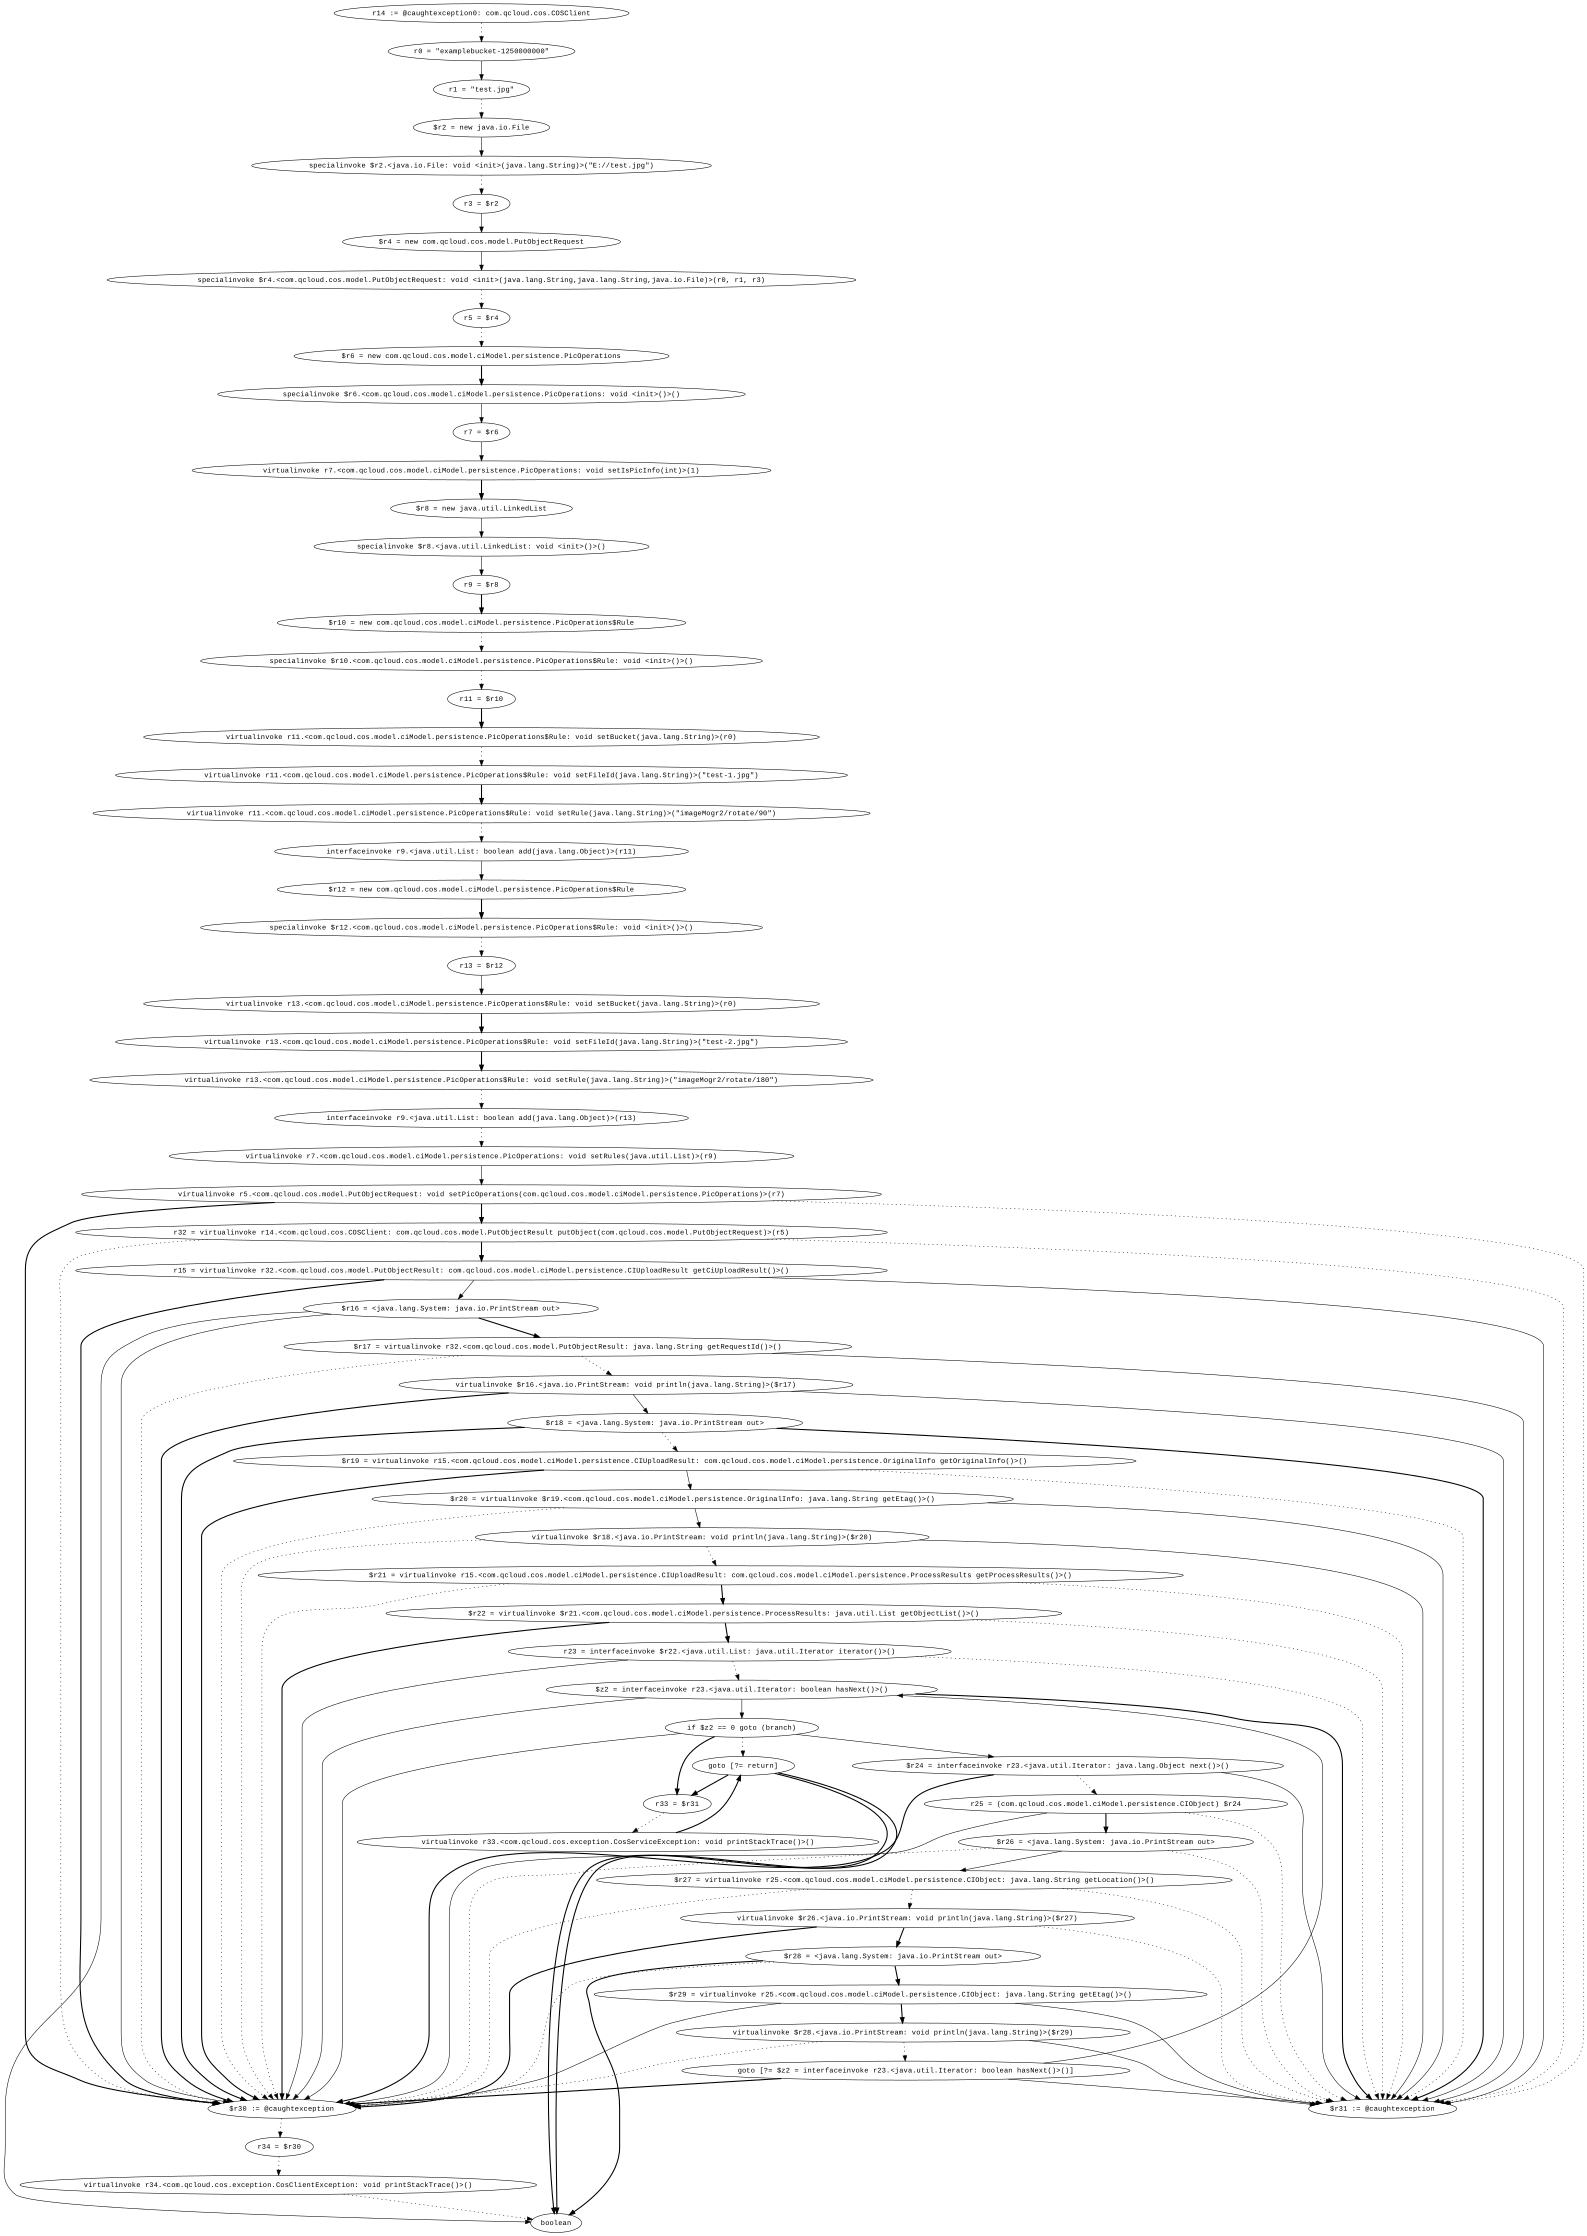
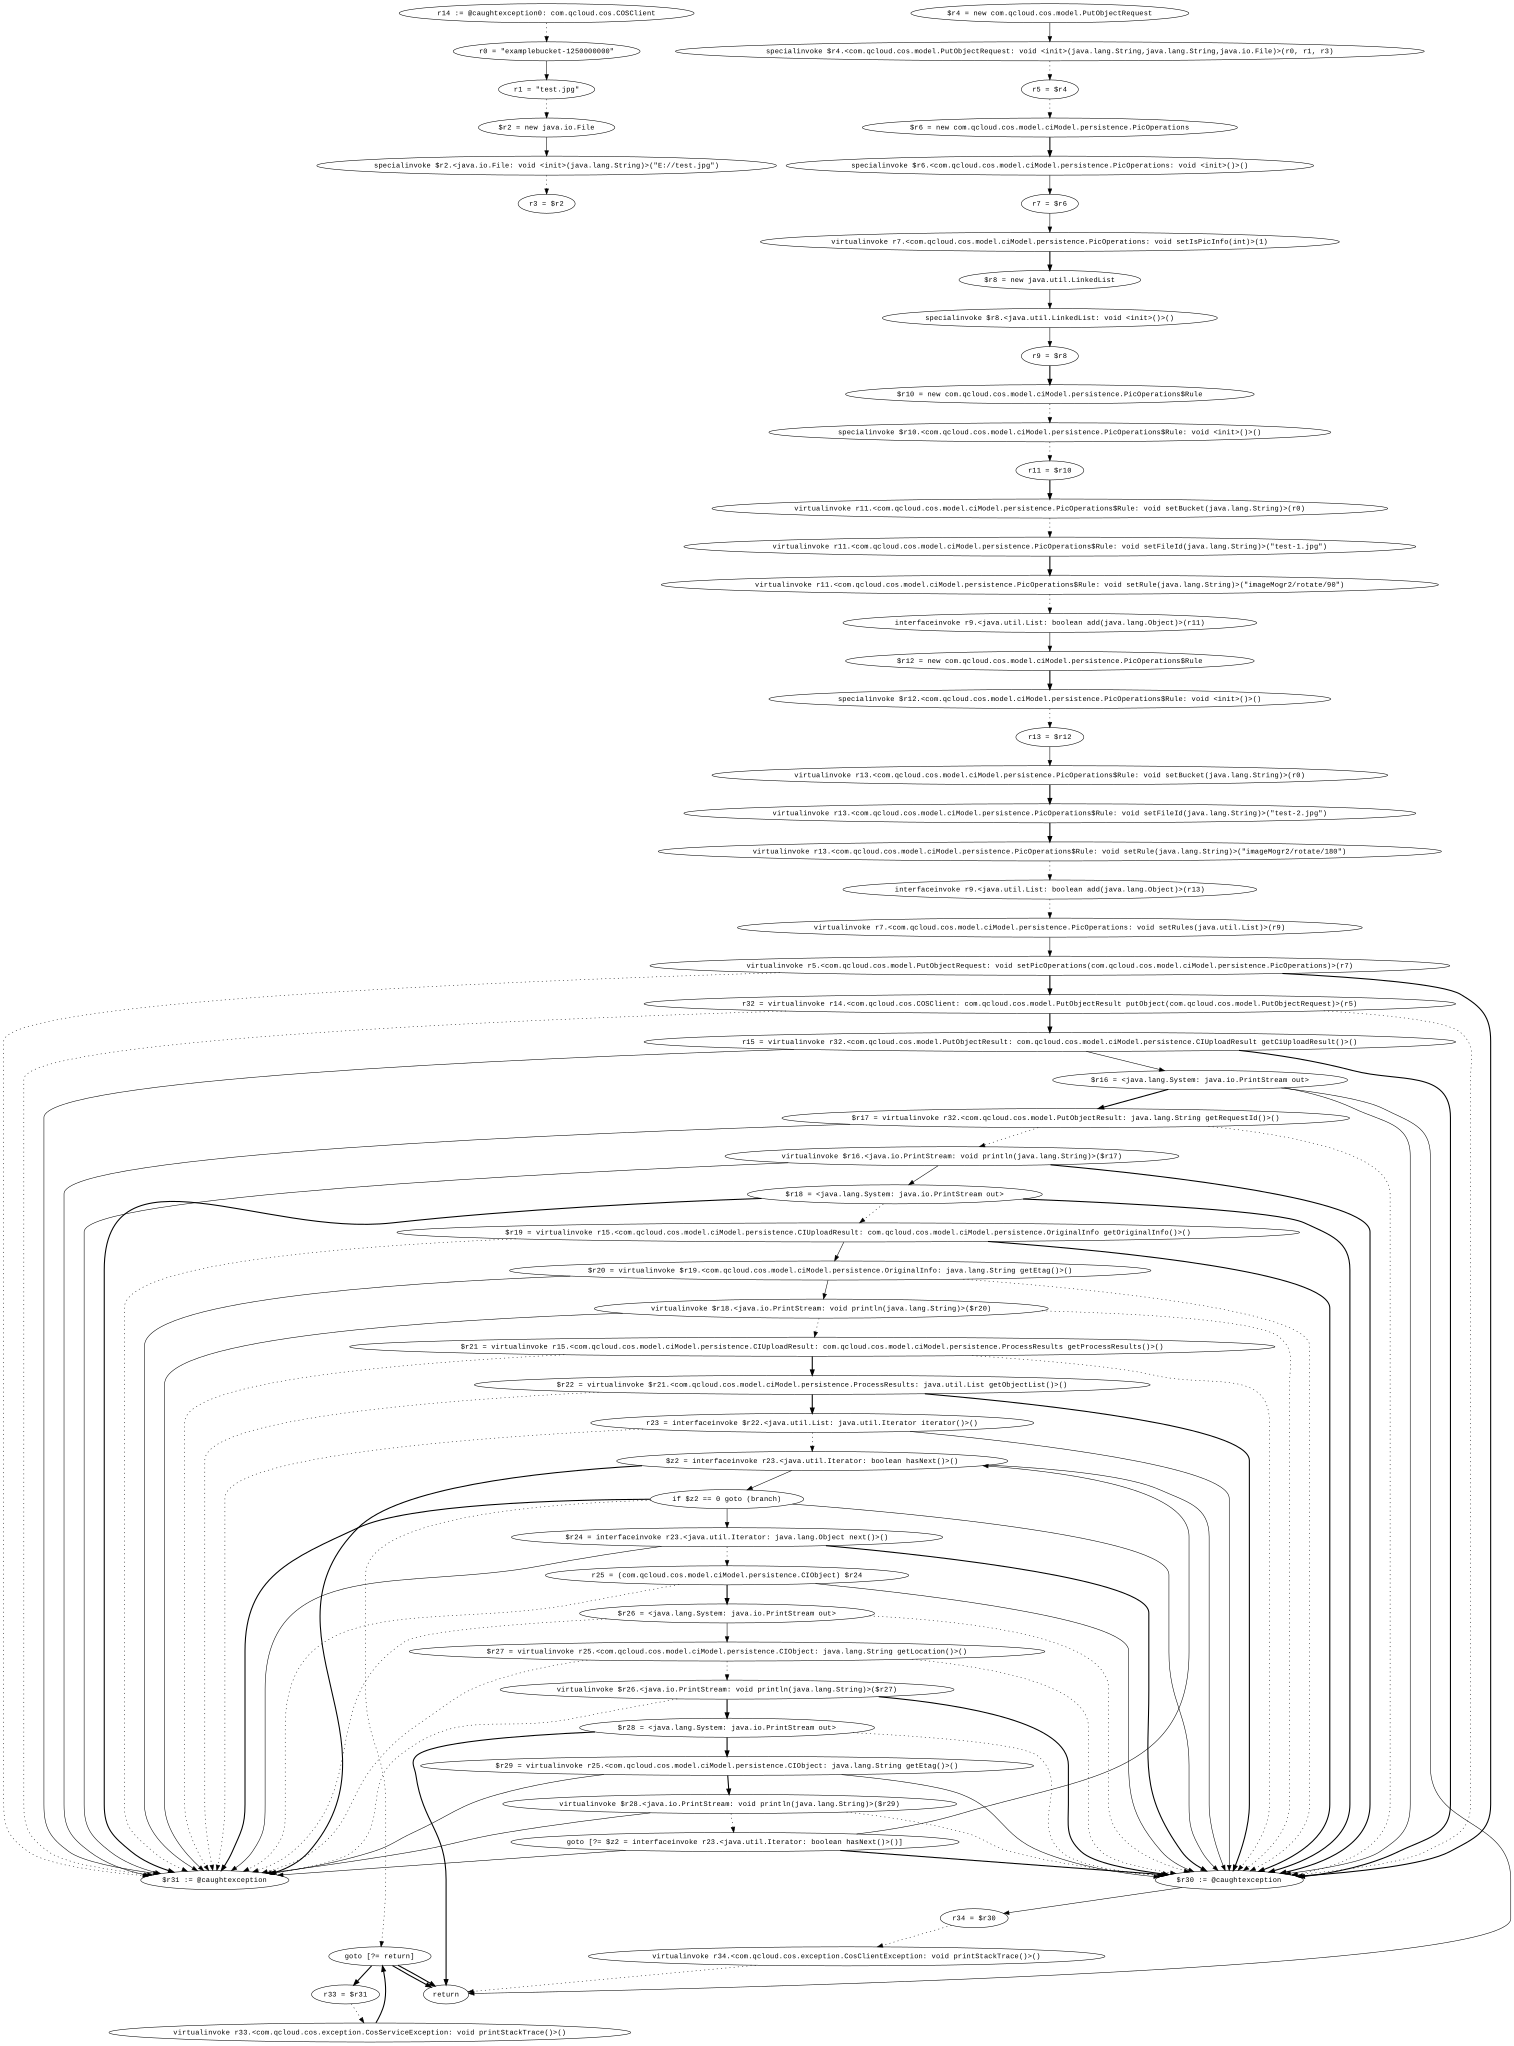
edge "r3 = $r2" -> "$r4 = new com.qcloud.cos.model.PutObjectRequest": removed
edge "if $z2 == 0 goto (branch)" -> "r33 = $r31": now "if $z2 == 0 goto (branch)" -> "$r31 := @caughtexception"
edge "$r30 := @caughtexception" -> "r34 = $r30": style dotted -> solid
node "boolean": label "boolean" -> "return"
